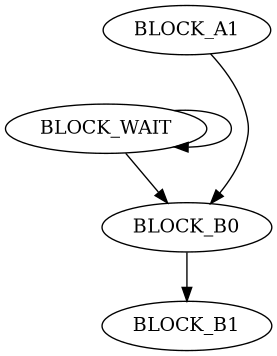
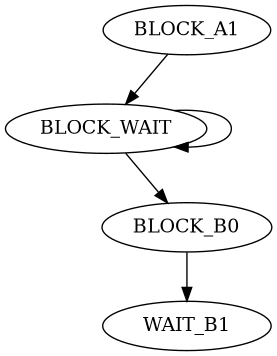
edge "BLOCK_A1" -> "BLOCK_B0": now "BLOCK_A1" -> "BLOCK_WAIT"
node "BLOCK_B1": label "BLOCK_B1" -> "WAIT_B1"
